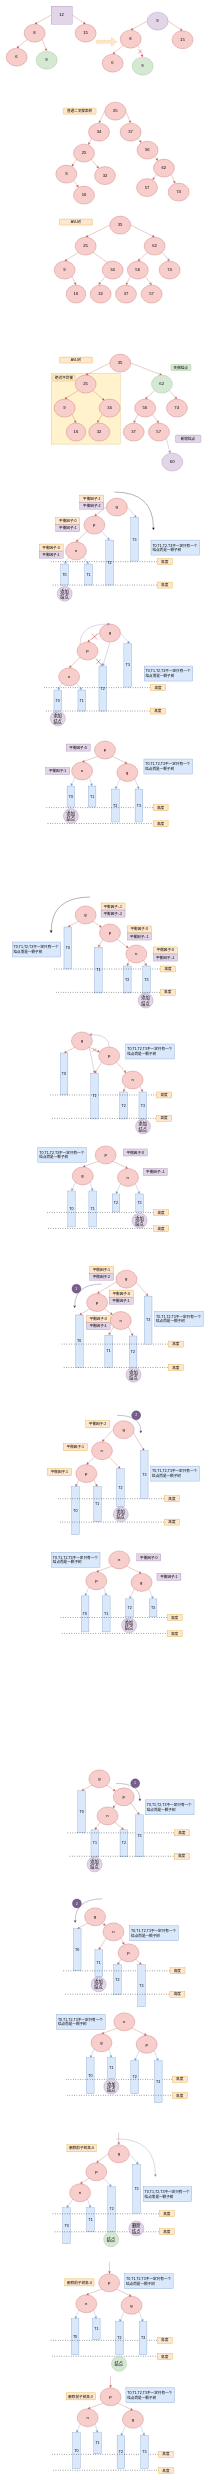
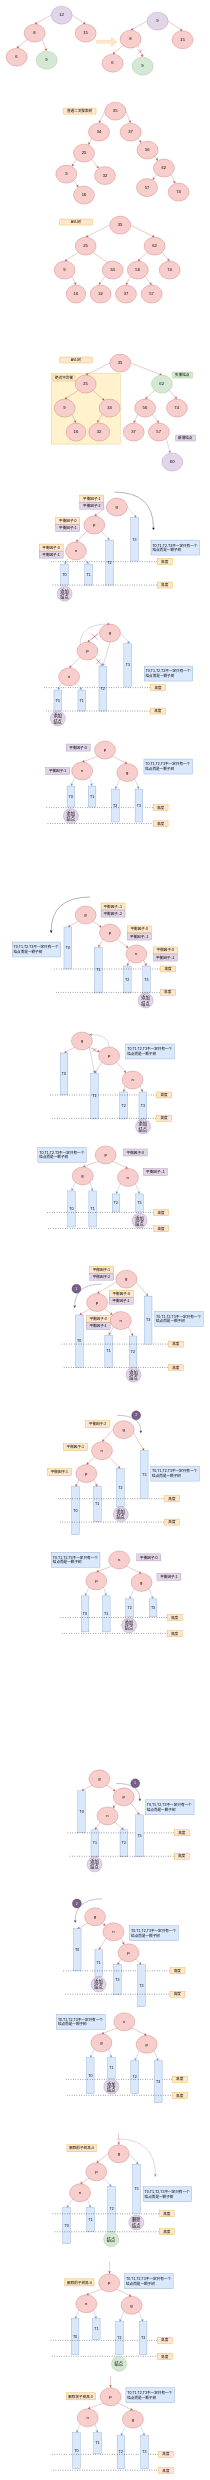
node "12": shape rectangle -> ellipse
node "失衡结点": moved (181, 368) -> (183, 375)
node "新增结点": size 26x8 -> 20x6
node "删除 结点": moved (136, 2229) -> (136, 2223)
